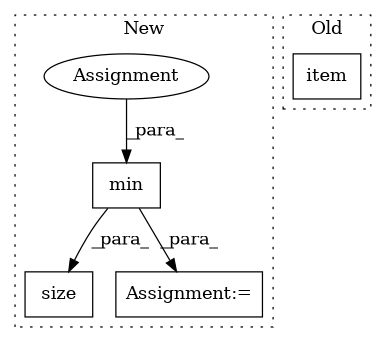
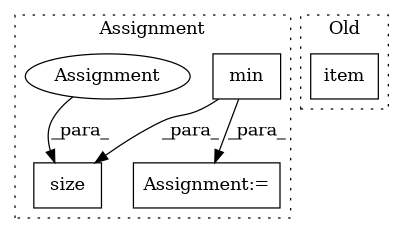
cluster "New": label "New" -> "Assignment"
edge "Assignment" -> "min": now "Assignment" -> "size"
